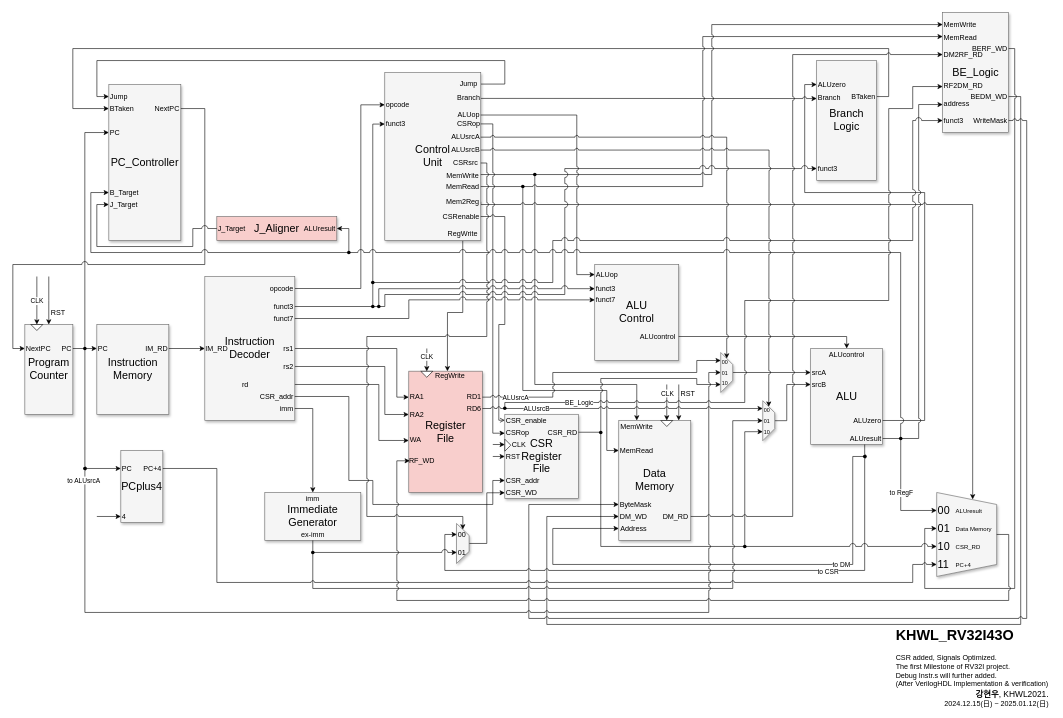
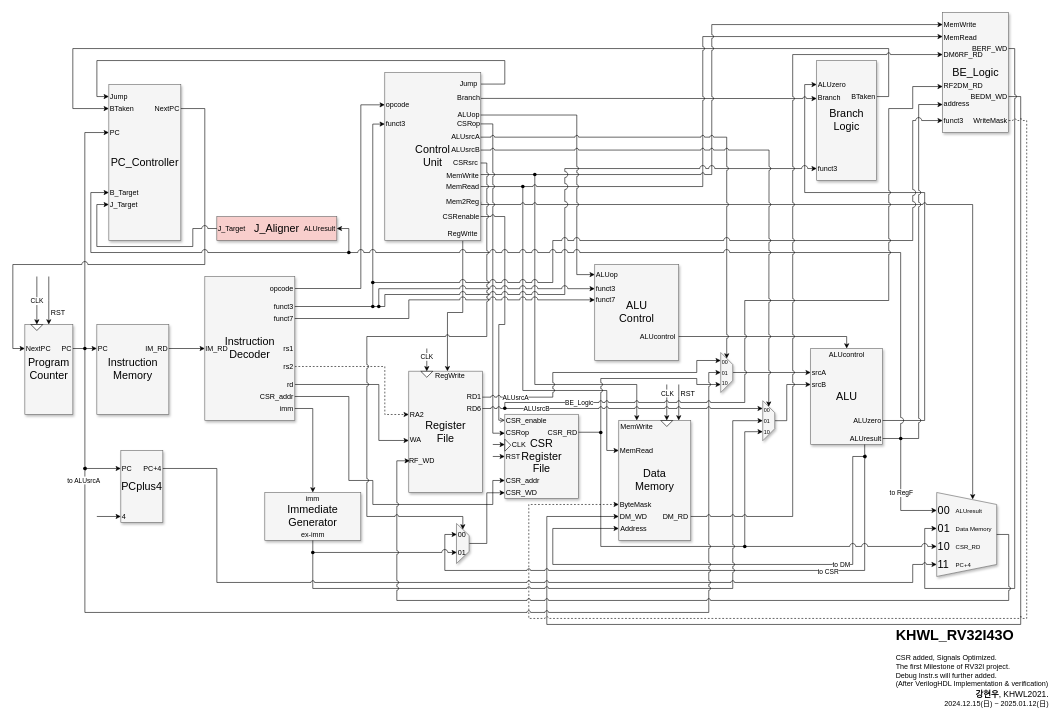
node "DM2RF_RD": label "DM2RF_RD" -> "DM6RF_RD"
edge "rs1" -> "RA1": removed
edge "rs2" -> "RA2": style solid -> dashed
edge "WriteMask" -> "ByteMask": style solid -> dashed
node "rd": moved (244, 384) -> (289, 384)
node "RA1": removed
node "Register File": fillcolor #f8cecc -> #f5f5f5
